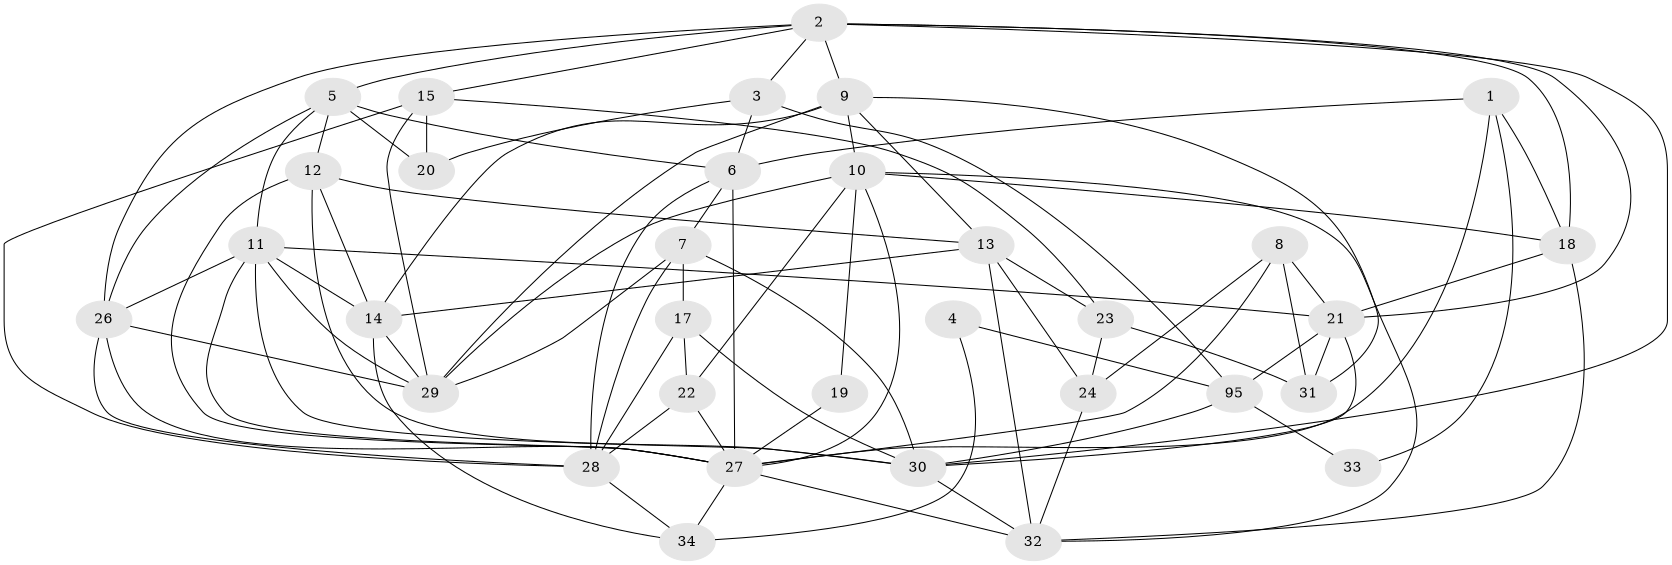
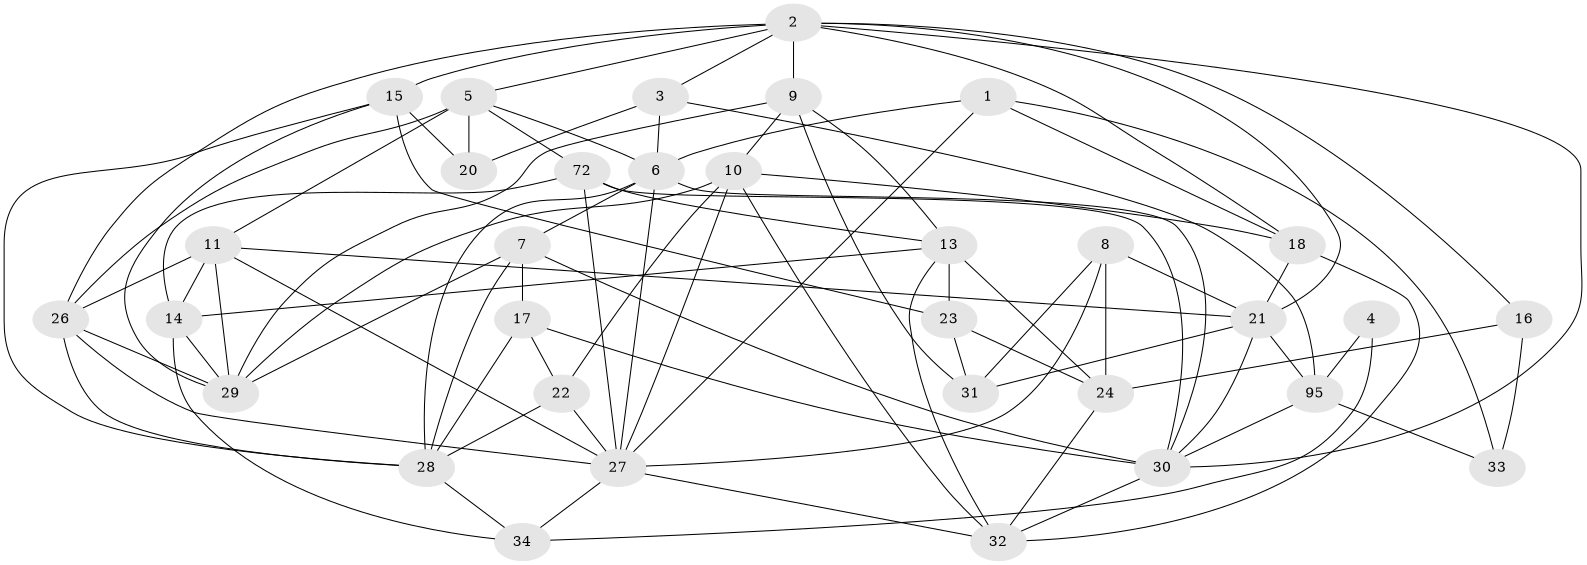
edge "9" -- "14": removed
node "12": label "12" -> "72"
node "16": added
node "19": removed
edge "11" -- "30": now "6" -- "30"
